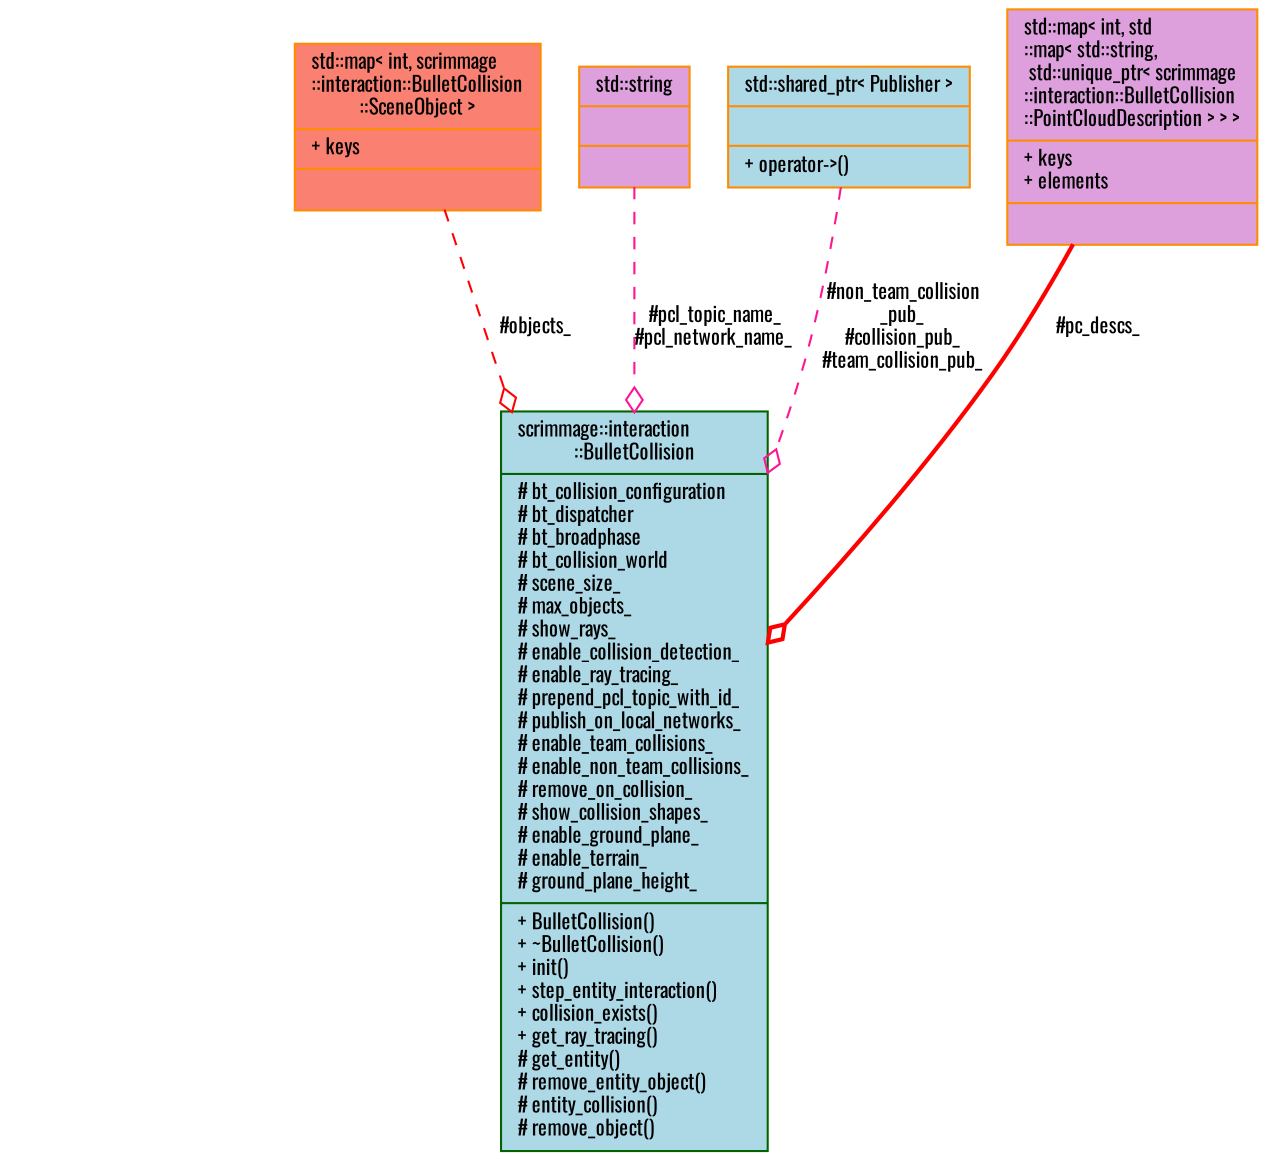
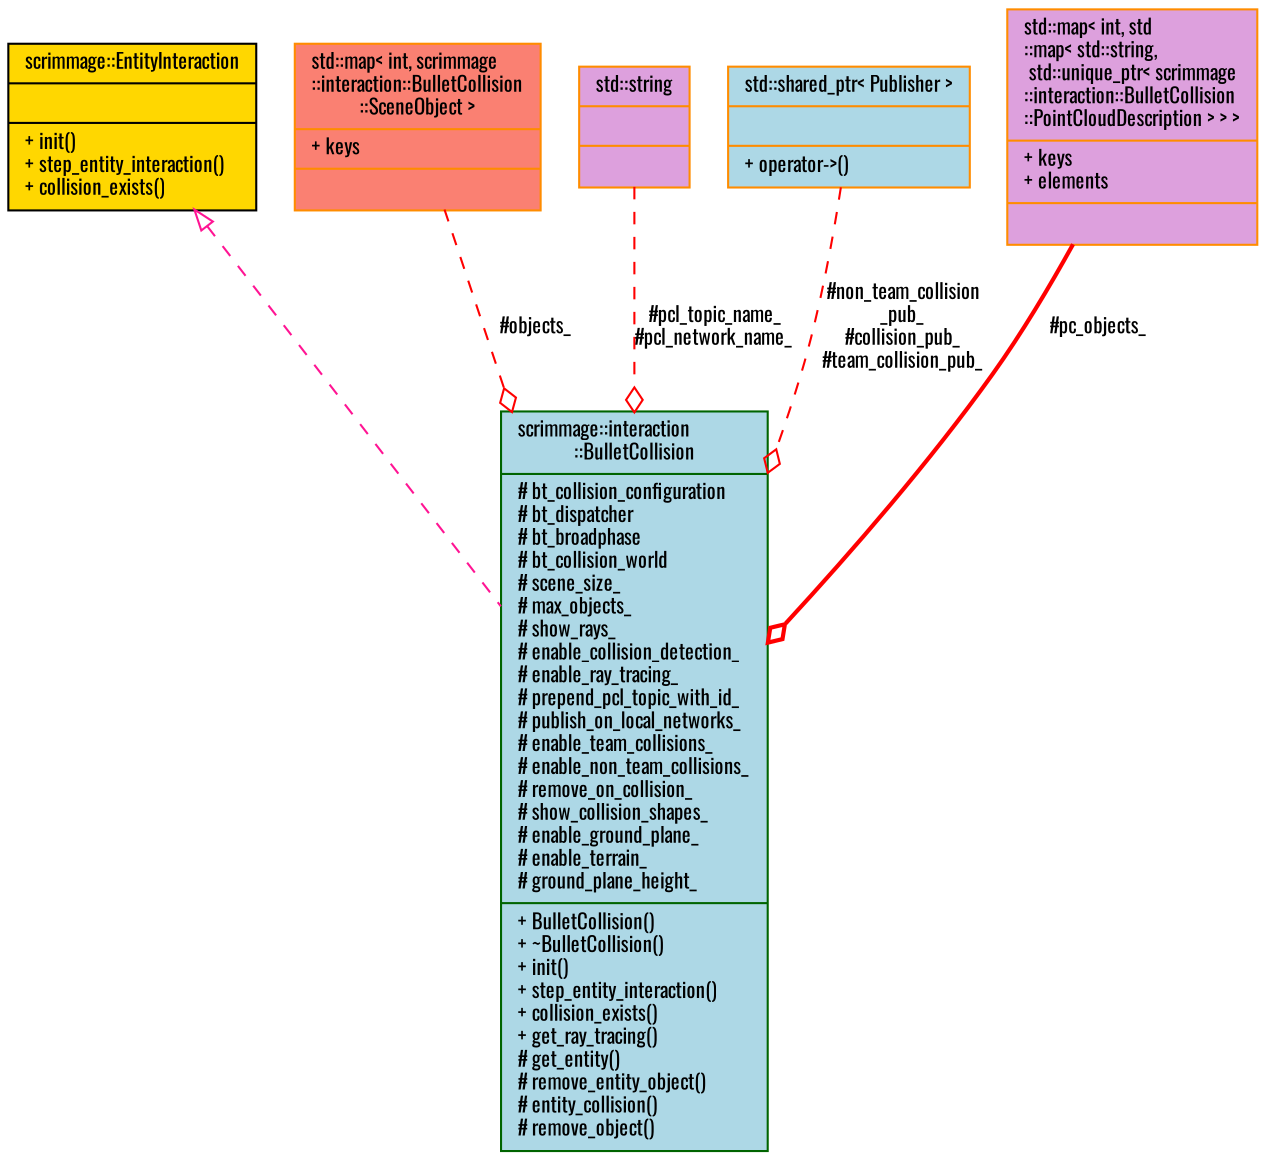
node "scrimmage::EntityInteraction": added
edge "std::string" -> "scrimmage::interaction": color deeppink -> red
edge "std::shared_ptr< Publisher >" -> "scrimmage::interaction": color deeppink -> red
edge "std::map< int, std" -> "scrimmage::interaction": label " #pc_descs_" -> " #pc_objects_"
